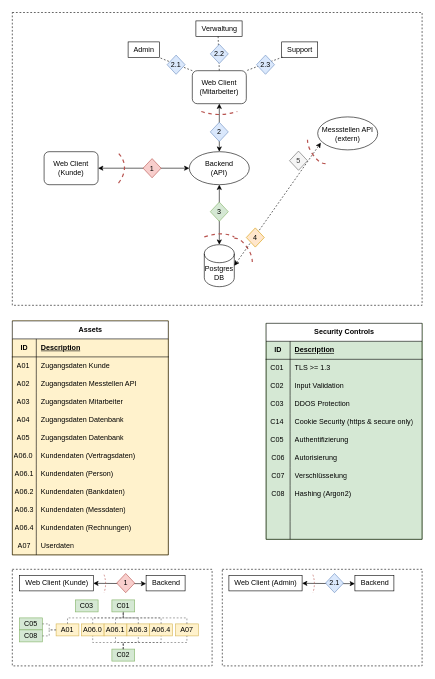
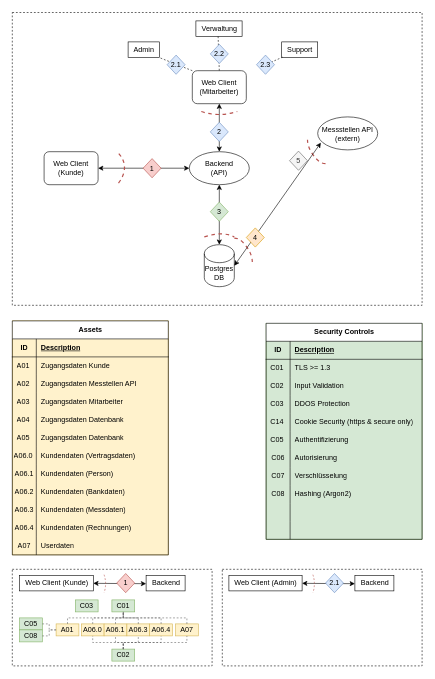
edge "Support" -- "Web Client (Mitarbeiter)": now "Support" -- "2.3"
edge "Messstellen API (extern)" -- "Postgres DB": style dashed -> solid
